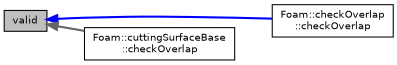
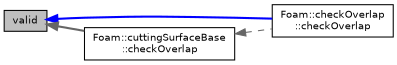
edge "Foam::checkOverlap ::checkOverlap" -> "Foam::cuttingSurfaceBase ::checkOverlap": added
